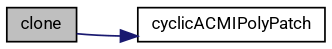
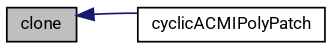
edge "clone" -> "cyclicACMIPolyPatch": reversed
